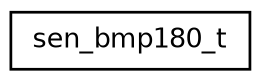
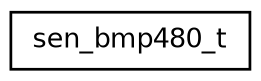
node "sen_bmp180_t": label "sen_bmp180_t" -> "sen_bmp480_t"
